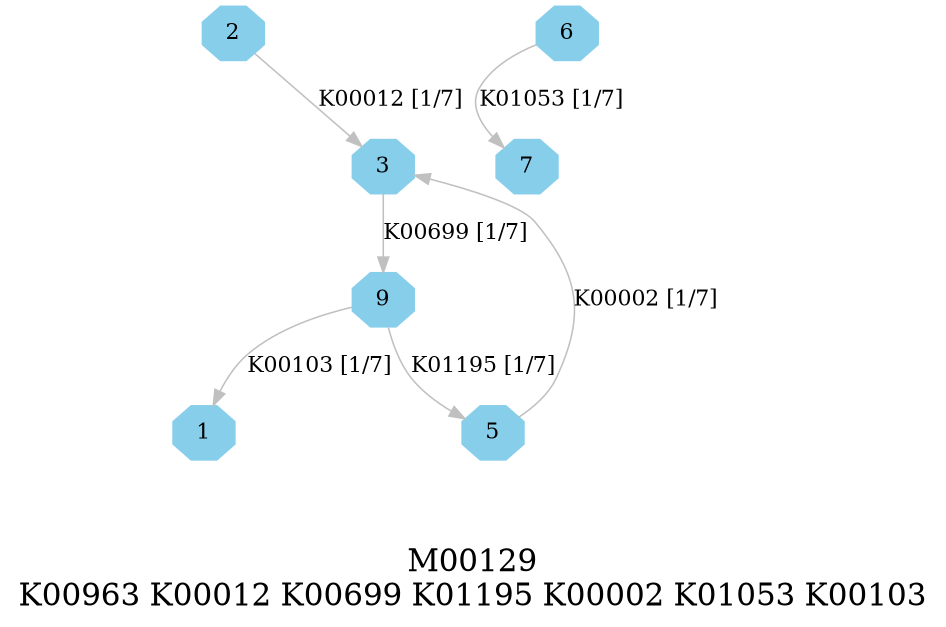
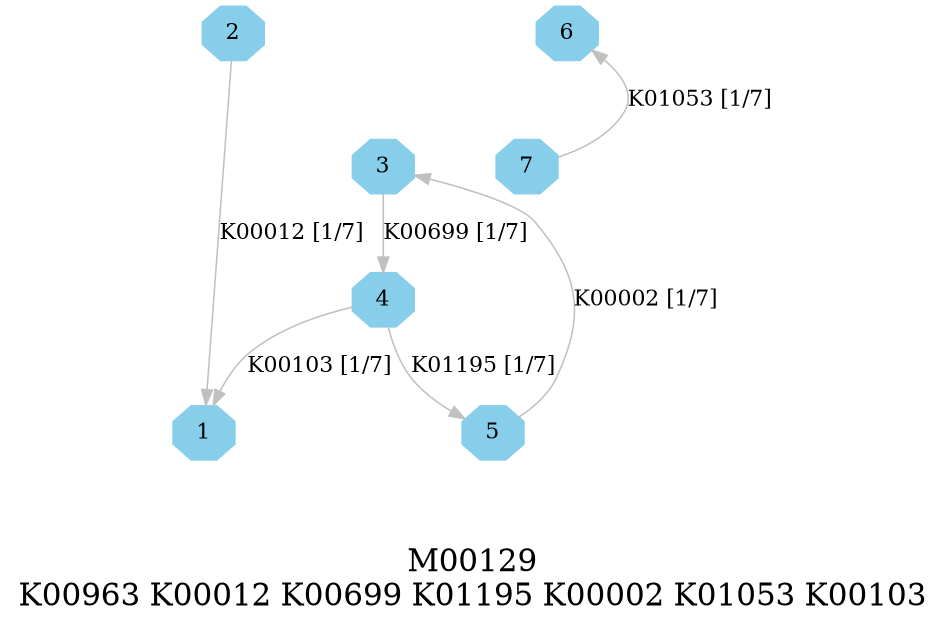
edge "6" -> "7": reversed
edge "2" -> "3": now "2" -> "1"
node "9": label "9" -> "4"
